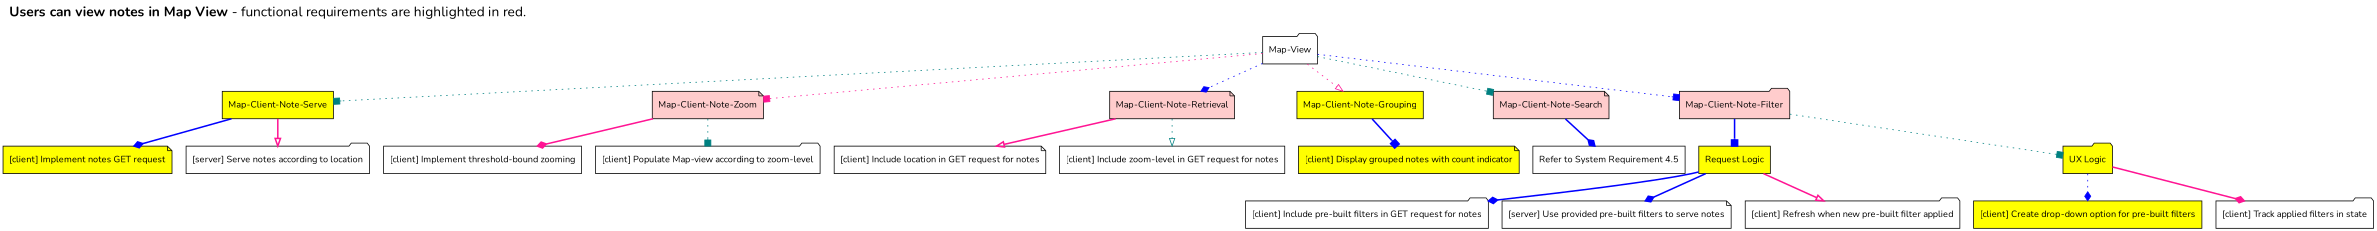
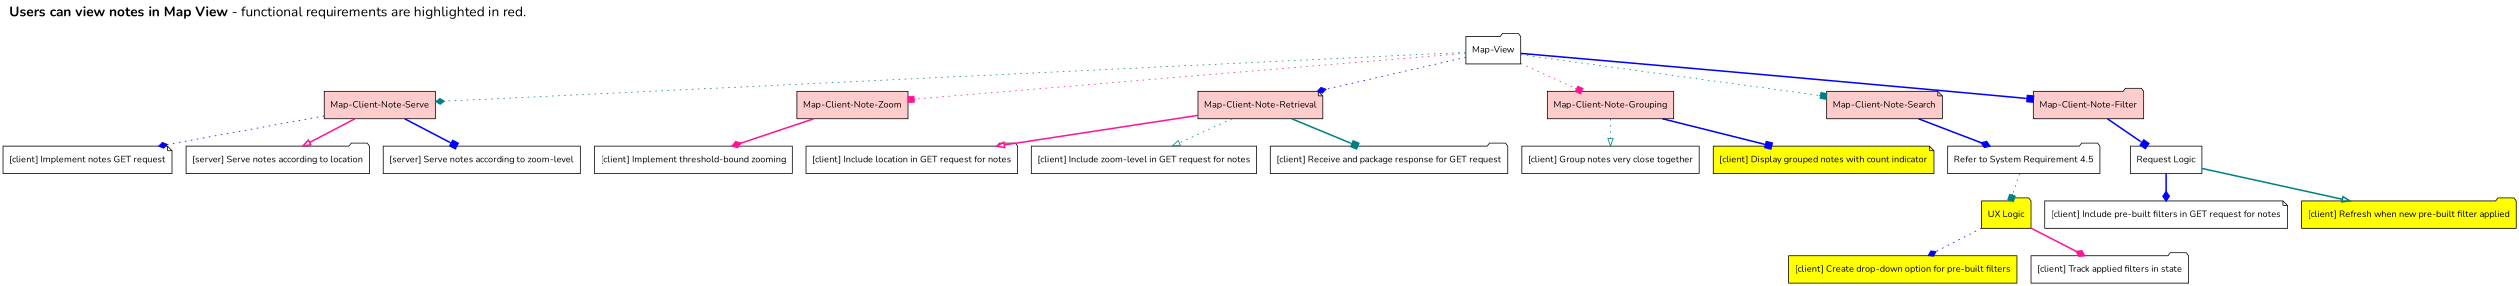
edge "Map-View" -> "Map-Client-Note-Grouping": arrowhead onormal -> box
edge "Map-View" -> "Map-Client-Note-Filter": style dotted -> bold
edge "Map-View" -> "Map-Client-Note-Serve": arrowhead box -> diamond
node "Map-Client-Note-Serve": fillcolor yellow -> #ffcccc
node "Map-Client-Note-Zoom": shape note -> box
node "Map-Client-Note-Grouping": fillcolor yellow -> #ffcccc
edge "Map-Client-Note-Serve" -> "[client] Implement notes GET request": style bold -> dotted
edge "Map-Client-Note-Filter" -> "UX Logic": now "Refer to System Requirement 4.5" -> "UX Logic"
node "[client] Implement notes GET request": fillcolor yellow -> #ffffff
node "[server] Serve notes according to zoom-level": added
node "[client] Populate Map-view according to zoom-level": removed
node "[client] Include location in GET request for notes": shape note -> folder
node "[client] Receive and package response for GET request": added
node "Refer to System Requirement 4.5": shape box -> folder
node "[client] Group notes very close together": added
node "Request Logic": fillcolor yellow -> #ffffff
edge "Request Logic" -> "[client] Refresh when new pre-built filter applied": color deeppink -> teal
node "[client] Include pre-built filters in GET request for notes": shape folder -> note
node "[server] Use provided pre-built filters to serve notes": removed
node "[client] Refresh when new pre-built filter applied": fillcolor #ffffff -> yellow
